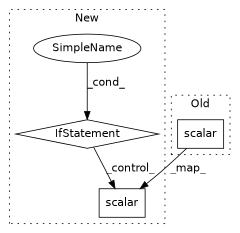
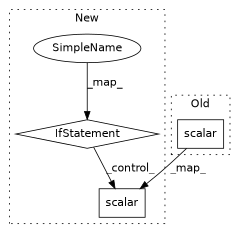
edge "SimpleName" -> "IfStatement": label "_cond_" -> "_map_"
